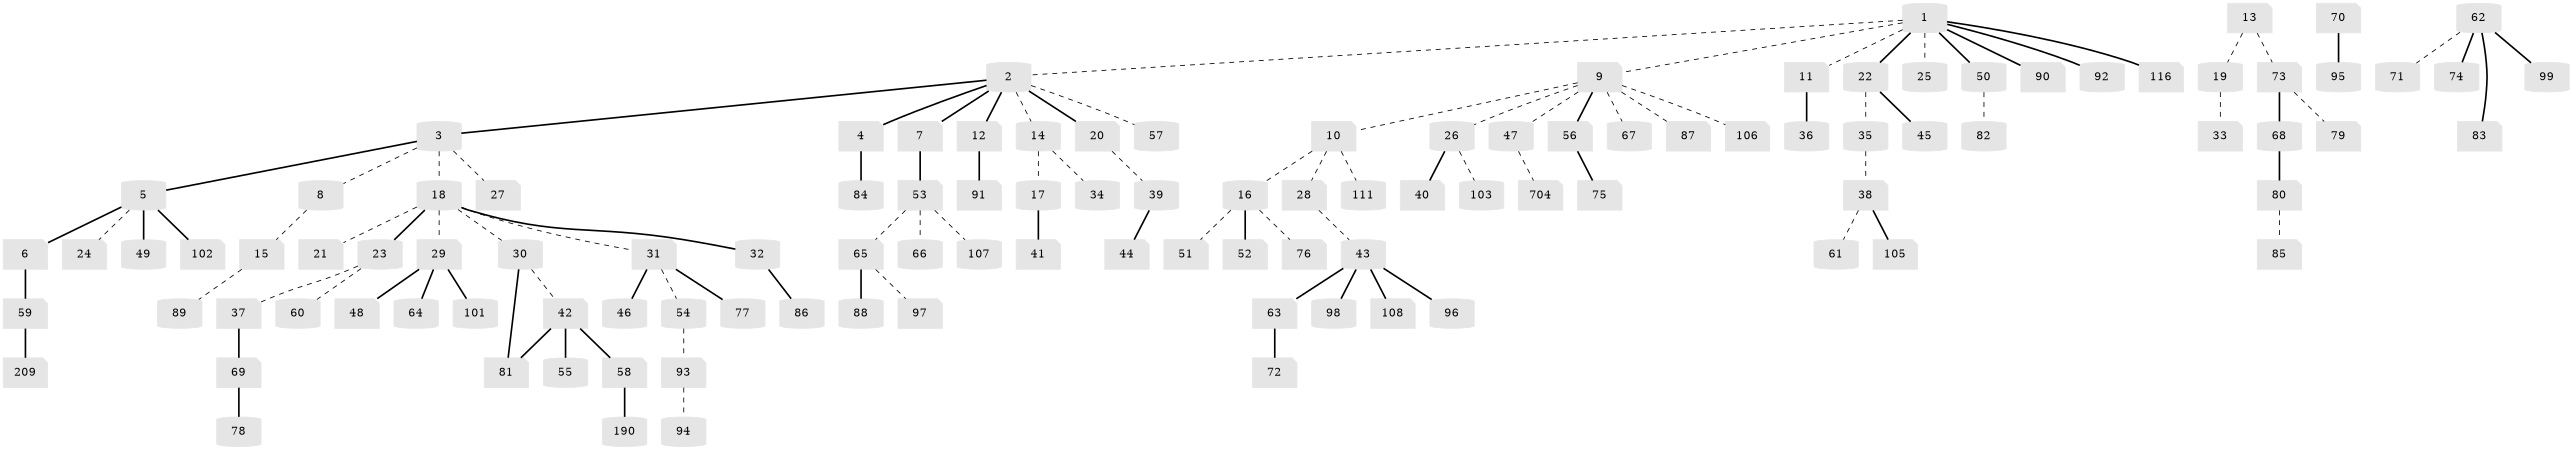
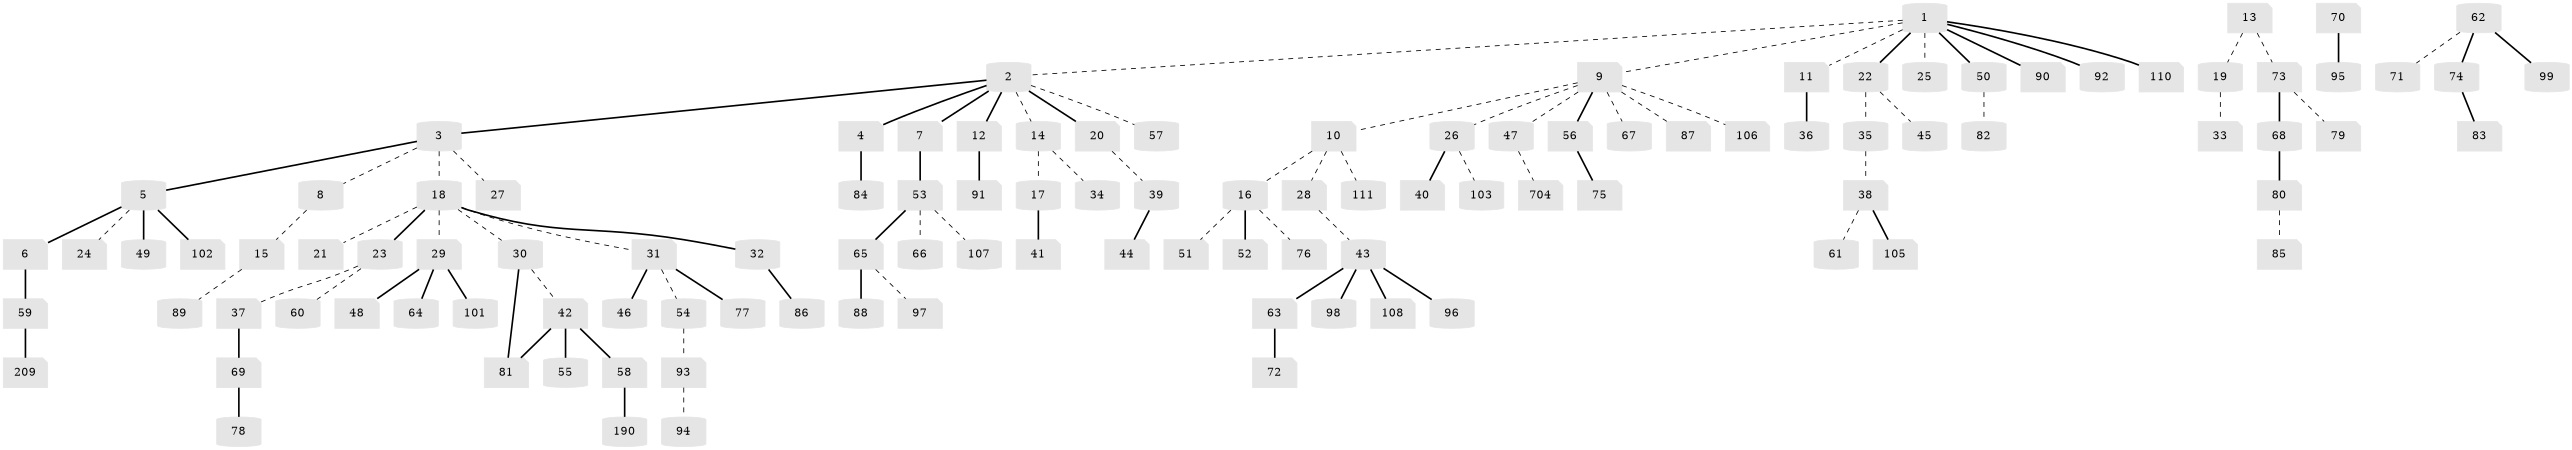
node "116": label "116" -> "110"
edge "62" -- "83": now "74" -- "83"
edge "22" -- "45": style bold -> dashed
edge "53" -- "65": style dashed -> bold
